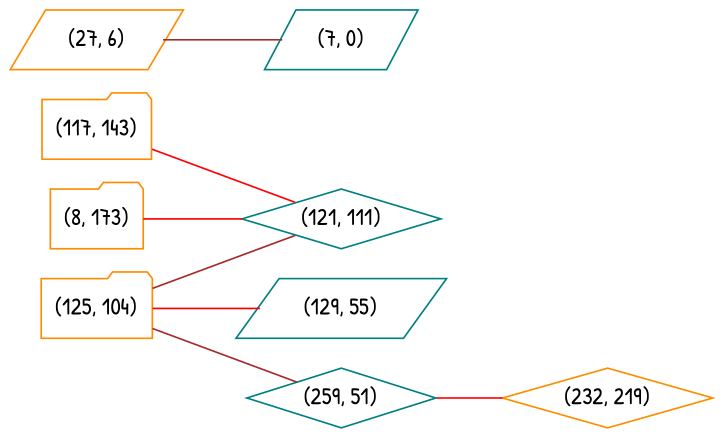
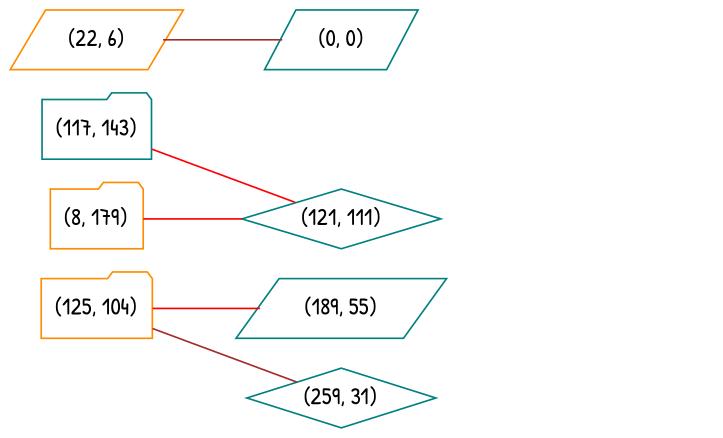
node "(27, 6)": label "(27, 6)" -> "(22, 6)"
node "(7, 0)": label "(7, 0)" -> "(0, 0)"
node "(117, 143)": color darkorange -> teal
node "(8, 173)": label "(8, 173)" -> "(8, 179)"
edge "(121, 111)" -- "(125, 104)": removed
node "(129, 55)": label "(129, 55)" -> "(189, 55)"
node "(259, 51)": label "(259, 51)" -> "(259, 31)"
node "(232, 219)": removed
